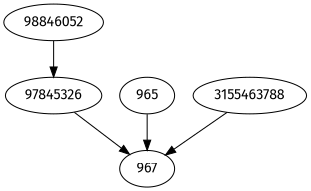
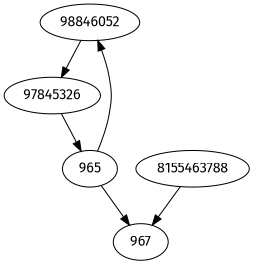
node "3155463788": label "3155463788" -> "8155463788"
edge "965" -> "98846052": added
edge "97845326" -> "967": now "97845326" -> "965"
